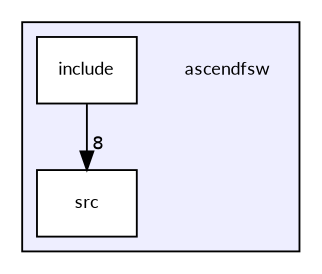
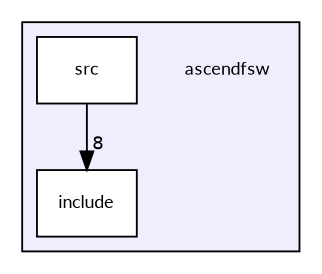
edge "include" -> "src": reversed
